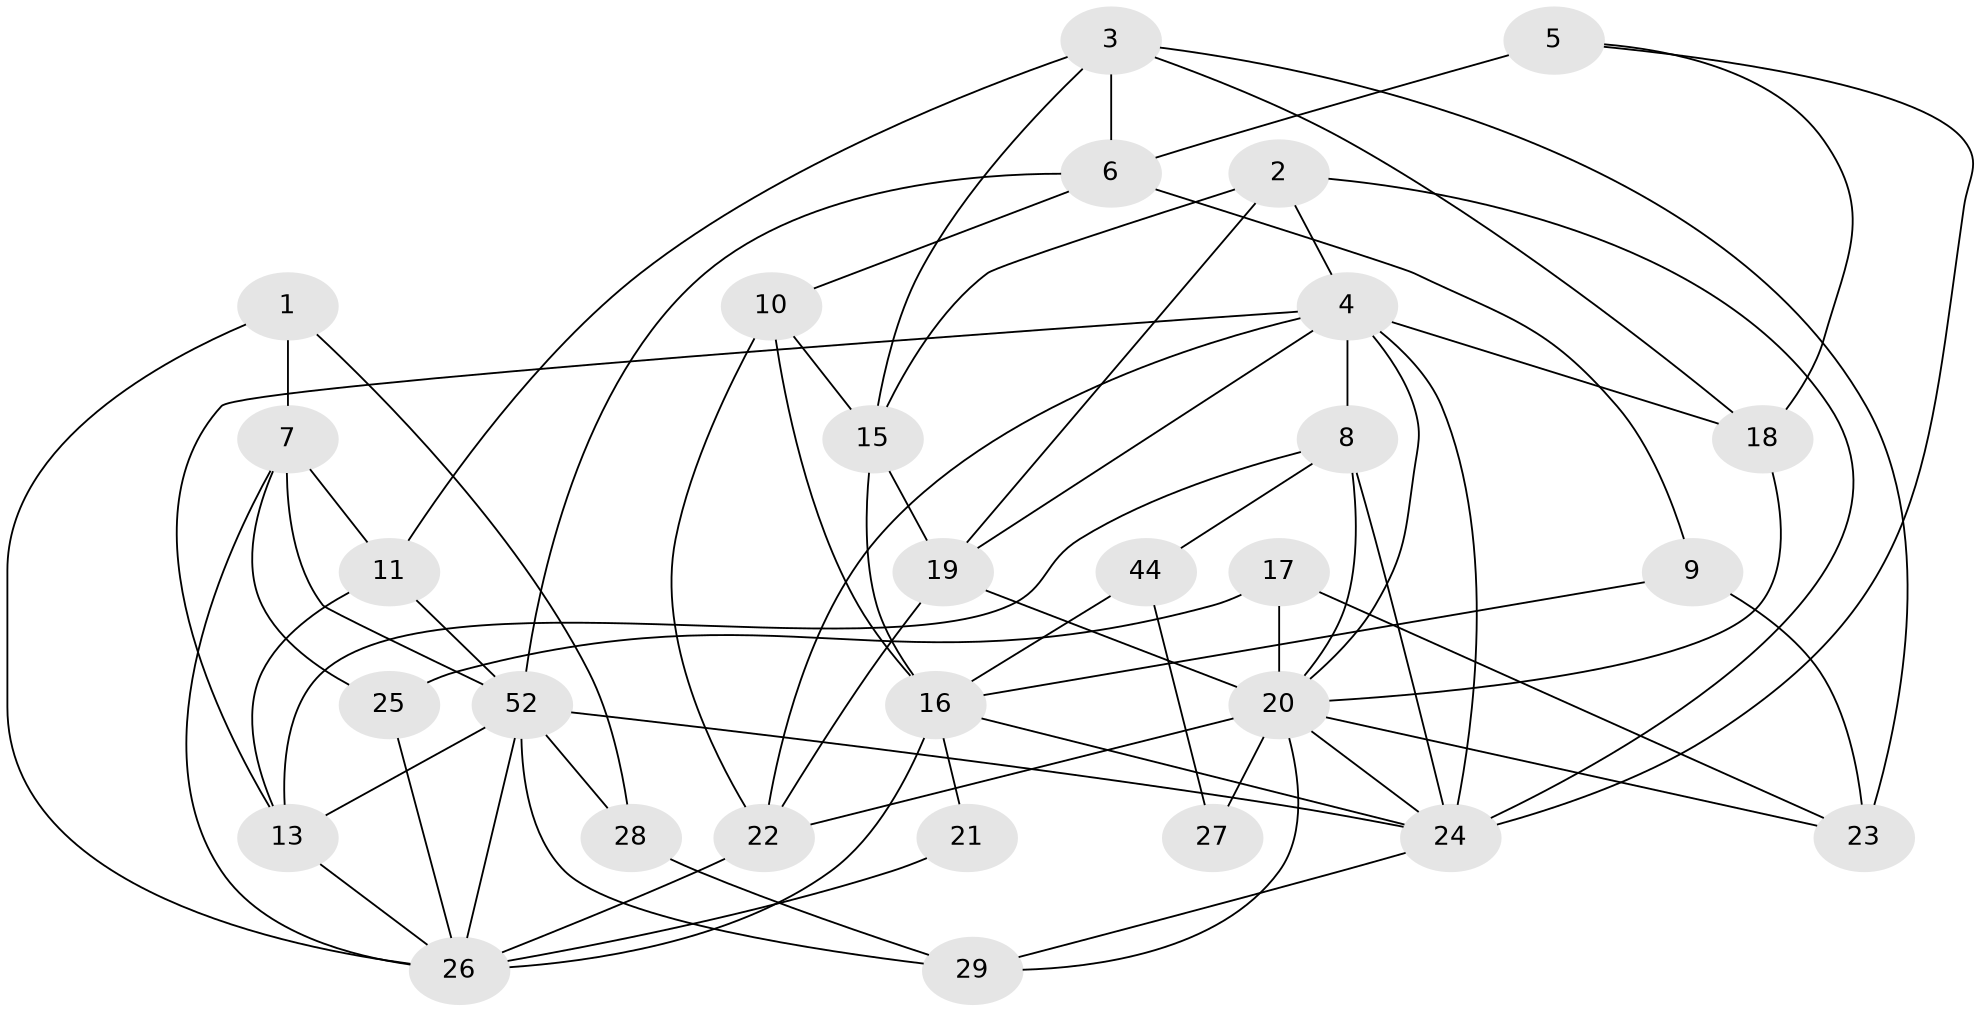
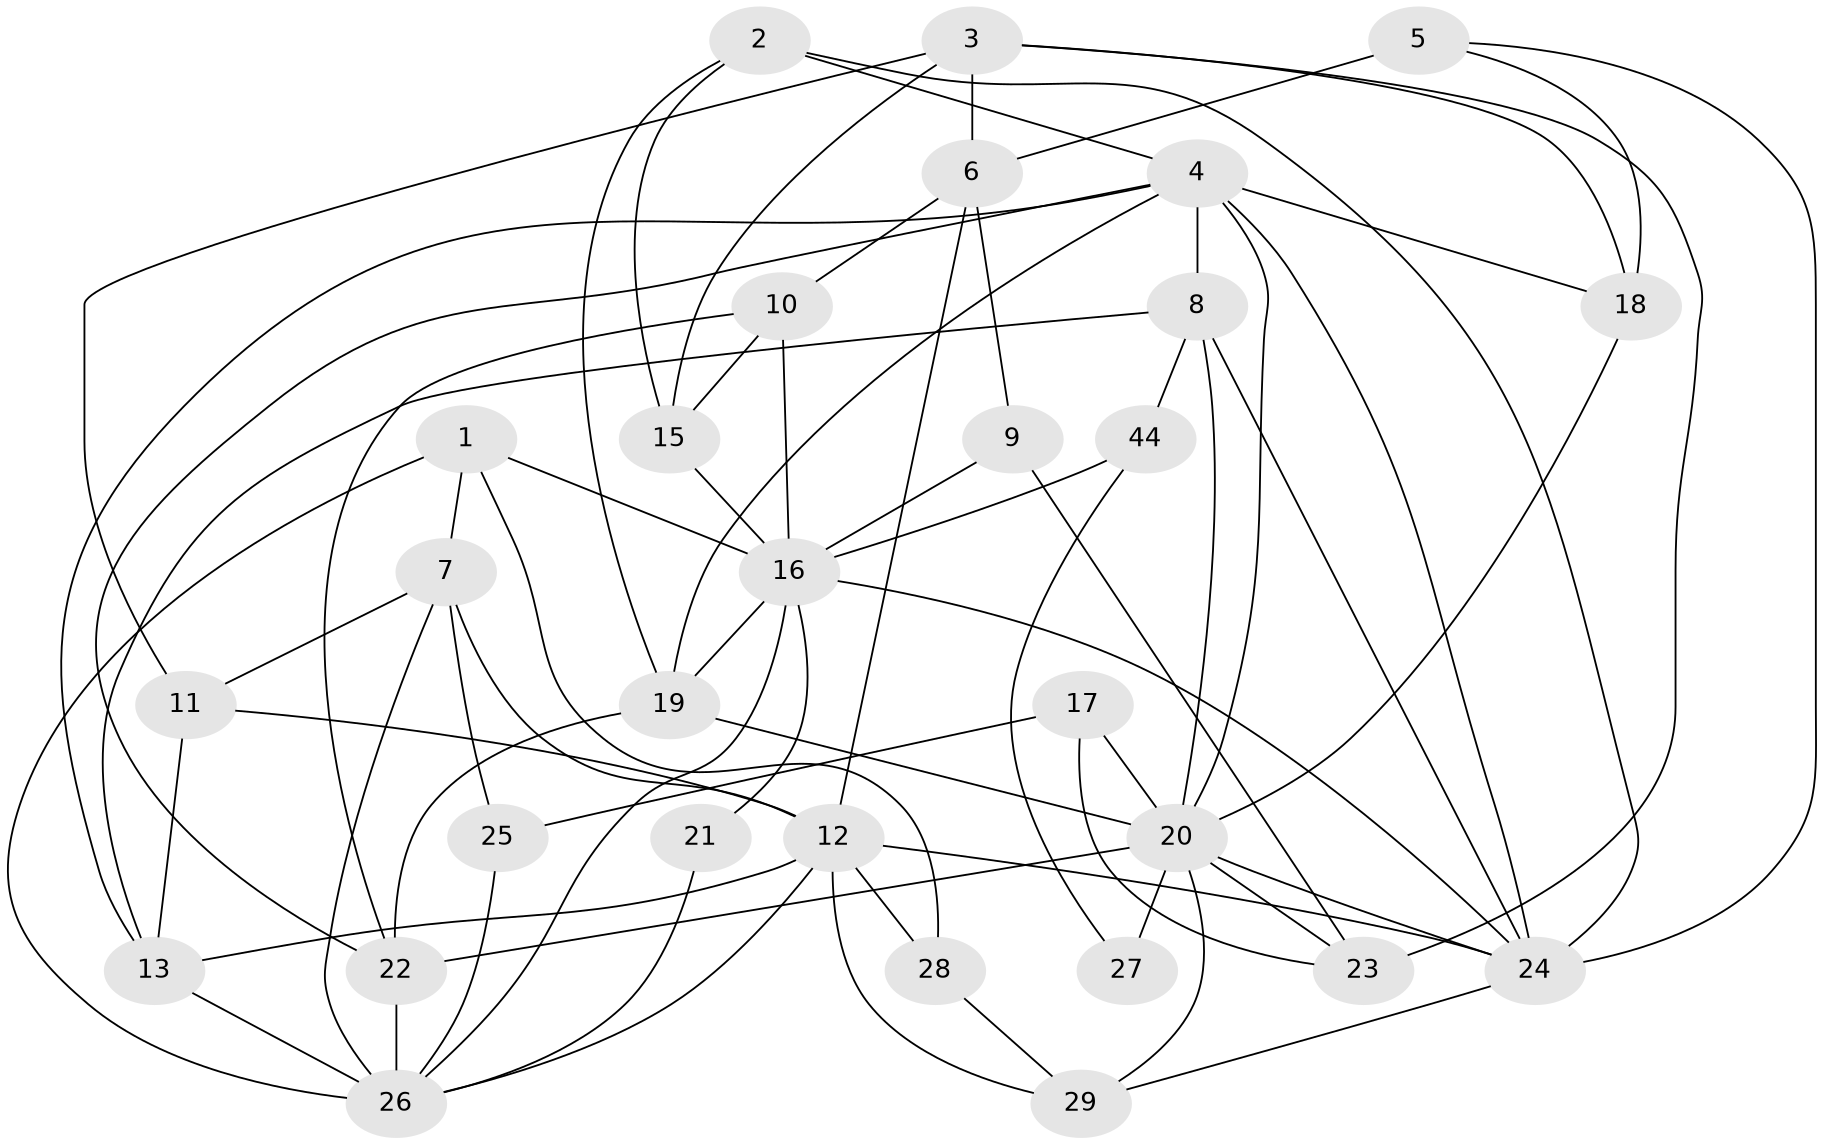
edge "15" -- "19": now "16" -- "19"
edge "1" -- "16": added
node "52": label "52" -> "12"
